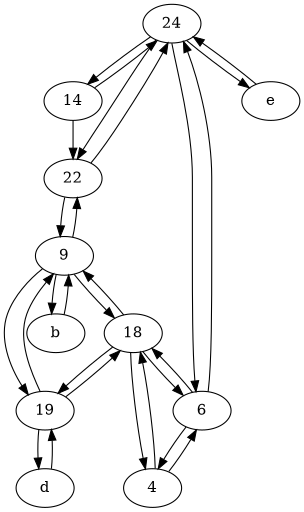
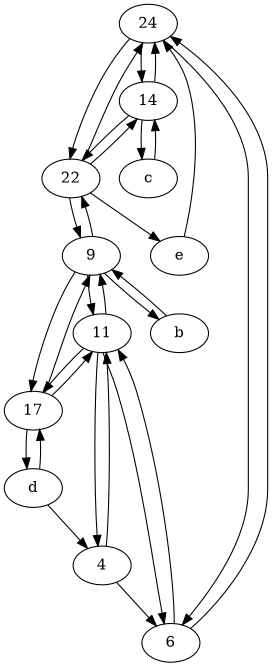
edge "24" -> "e": now "22" -> "e"
edge "22" -> "14": added
node "c": added
node "18": label "18" -> "11"
node "19": label "19" -> "17"
edge "6" -> "4": now "d" -> "4"
